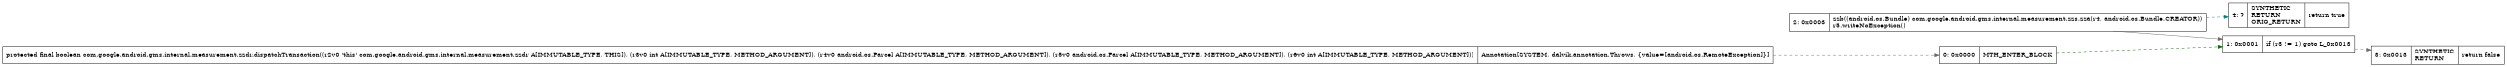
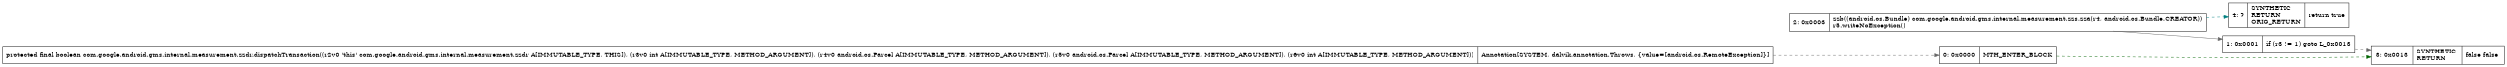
edge "0: 0x0000" -> "1: 0x0001": now "0: 0x0000" -> "3: 0x0013"
node "3: 0x0013": text "return false" -> "false false"
